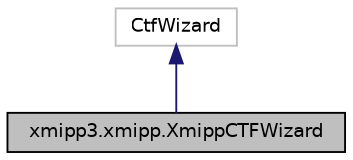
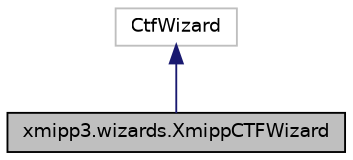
node "xmipp3.xmipp.XmippCTFWizard": label "xmipp3.xmipp.XmippCTFWizard" -> "xmipp3.wizards.XmippCTFWizard"
